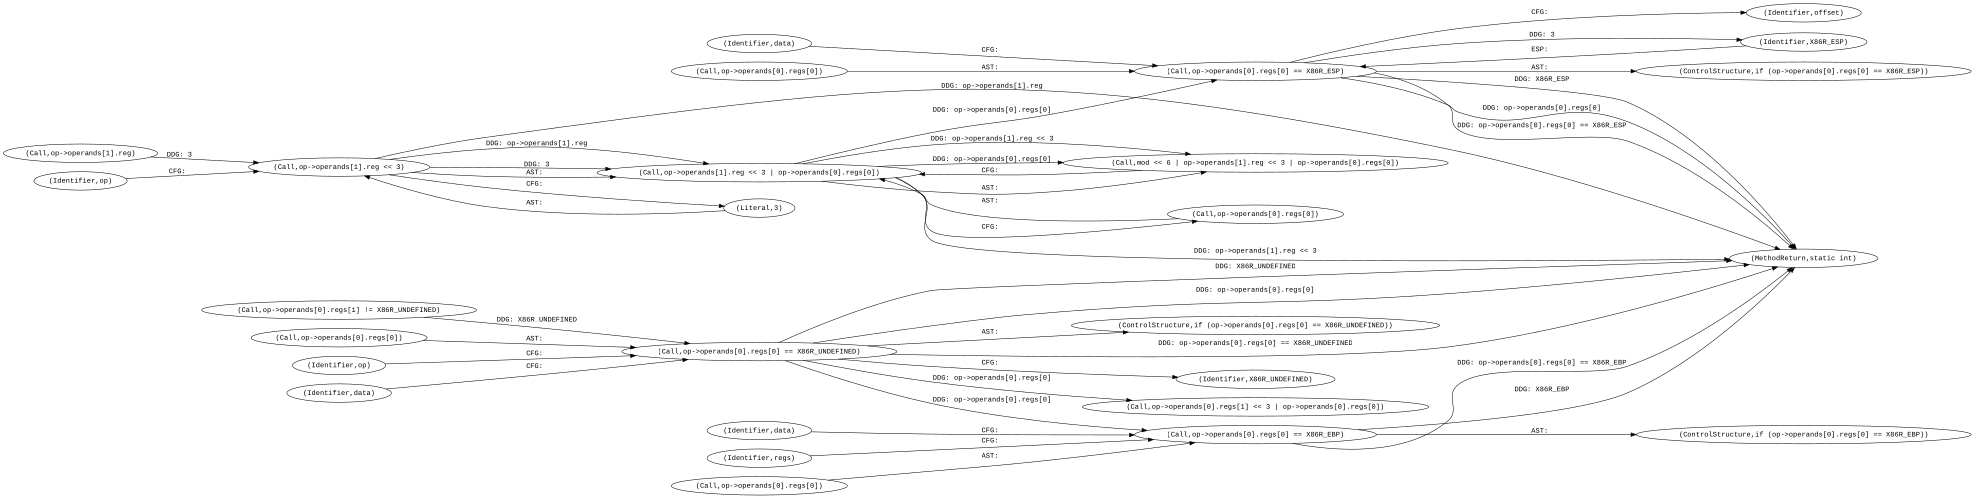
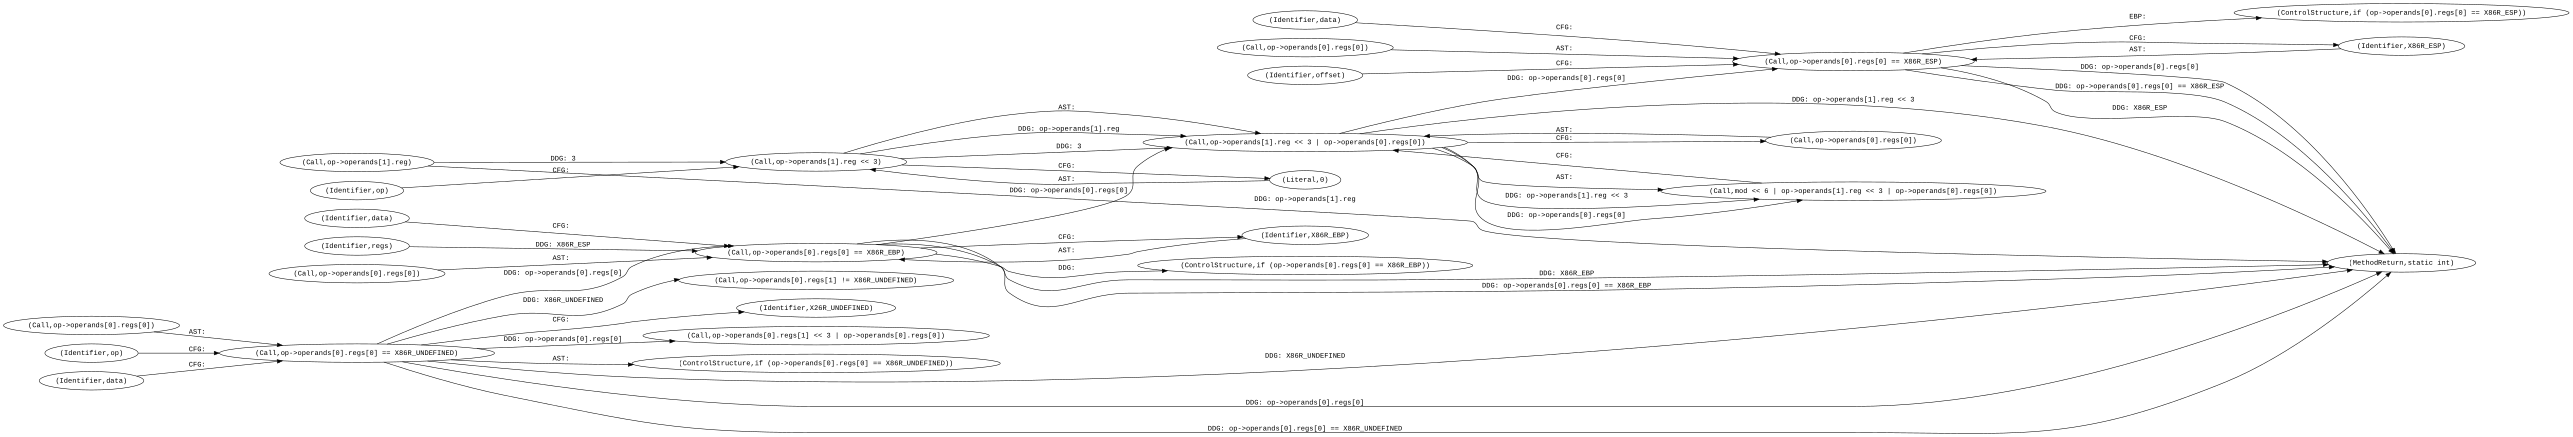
edge "(Call,op->operands[0].regs[0] == X86R_ESP)" -> "(Identifier,offset)": reversed
edge "(Call,op->operands[0].regs[0] == X86R_ESP)" -> "(Identifier,X86R_ESP)": label "DDG: 3" -> "CFG: "
edge "(Identifier,X86R_ESP)" -> "(Call,op->operands[0].regs[0] == X86R_ESP)": label "ESP: " -> "AST: "
edge "(Call,op->operands[0].regs[0] == X86R_ESP)" -> "(ControlStructure,if (op->operands[0].regs[0] == X86R_ESP))": label "AST: " -> "EBP: "
edge "(Call,op->operands[1].reg << 3)" -> "(MethodReturn,static int)": now "(Call,op->operands[1].reg)" -> "(MethodReturn,static int)"
node "(Literal,3)": label "(Literal,3)" -> "(Literal,0)"
edge "(Call,op->operands[0].regs[0] == X86R_EBP)" -> "(Call,op->operands[1].reg << 3 | op->operands[0].regs[0])": added, label "DDG: op->operands[0].regs[0]"
node "(Identifier,X86R_EBP)": added
edge "(Call,op->operands[0].regs[1] != X86R_UNDEFINED)" -> "(Call,op->operands[0].regs[0] == X86R_UNDEFINED)": reversed
node "(Identifier,X86R_UNDEFINED)": label "(Identifier,X86R_UNDEFINED)" -> "(Identifier,X26R_UNDEFINED)"
edge "(Call,op->operands[0].regs[0] == X86R_EBP)" -> "(ControlStructure,if (op->operands[0].regs[0] == X86R_EBP))": label "AST: " -> "DDG: "
edge "(Identifier,regs)" -> "(Call,op->operands[0].regs[0] == X86R_EBP)": label "CFG: " -> "DDG: X86R_ESP"
